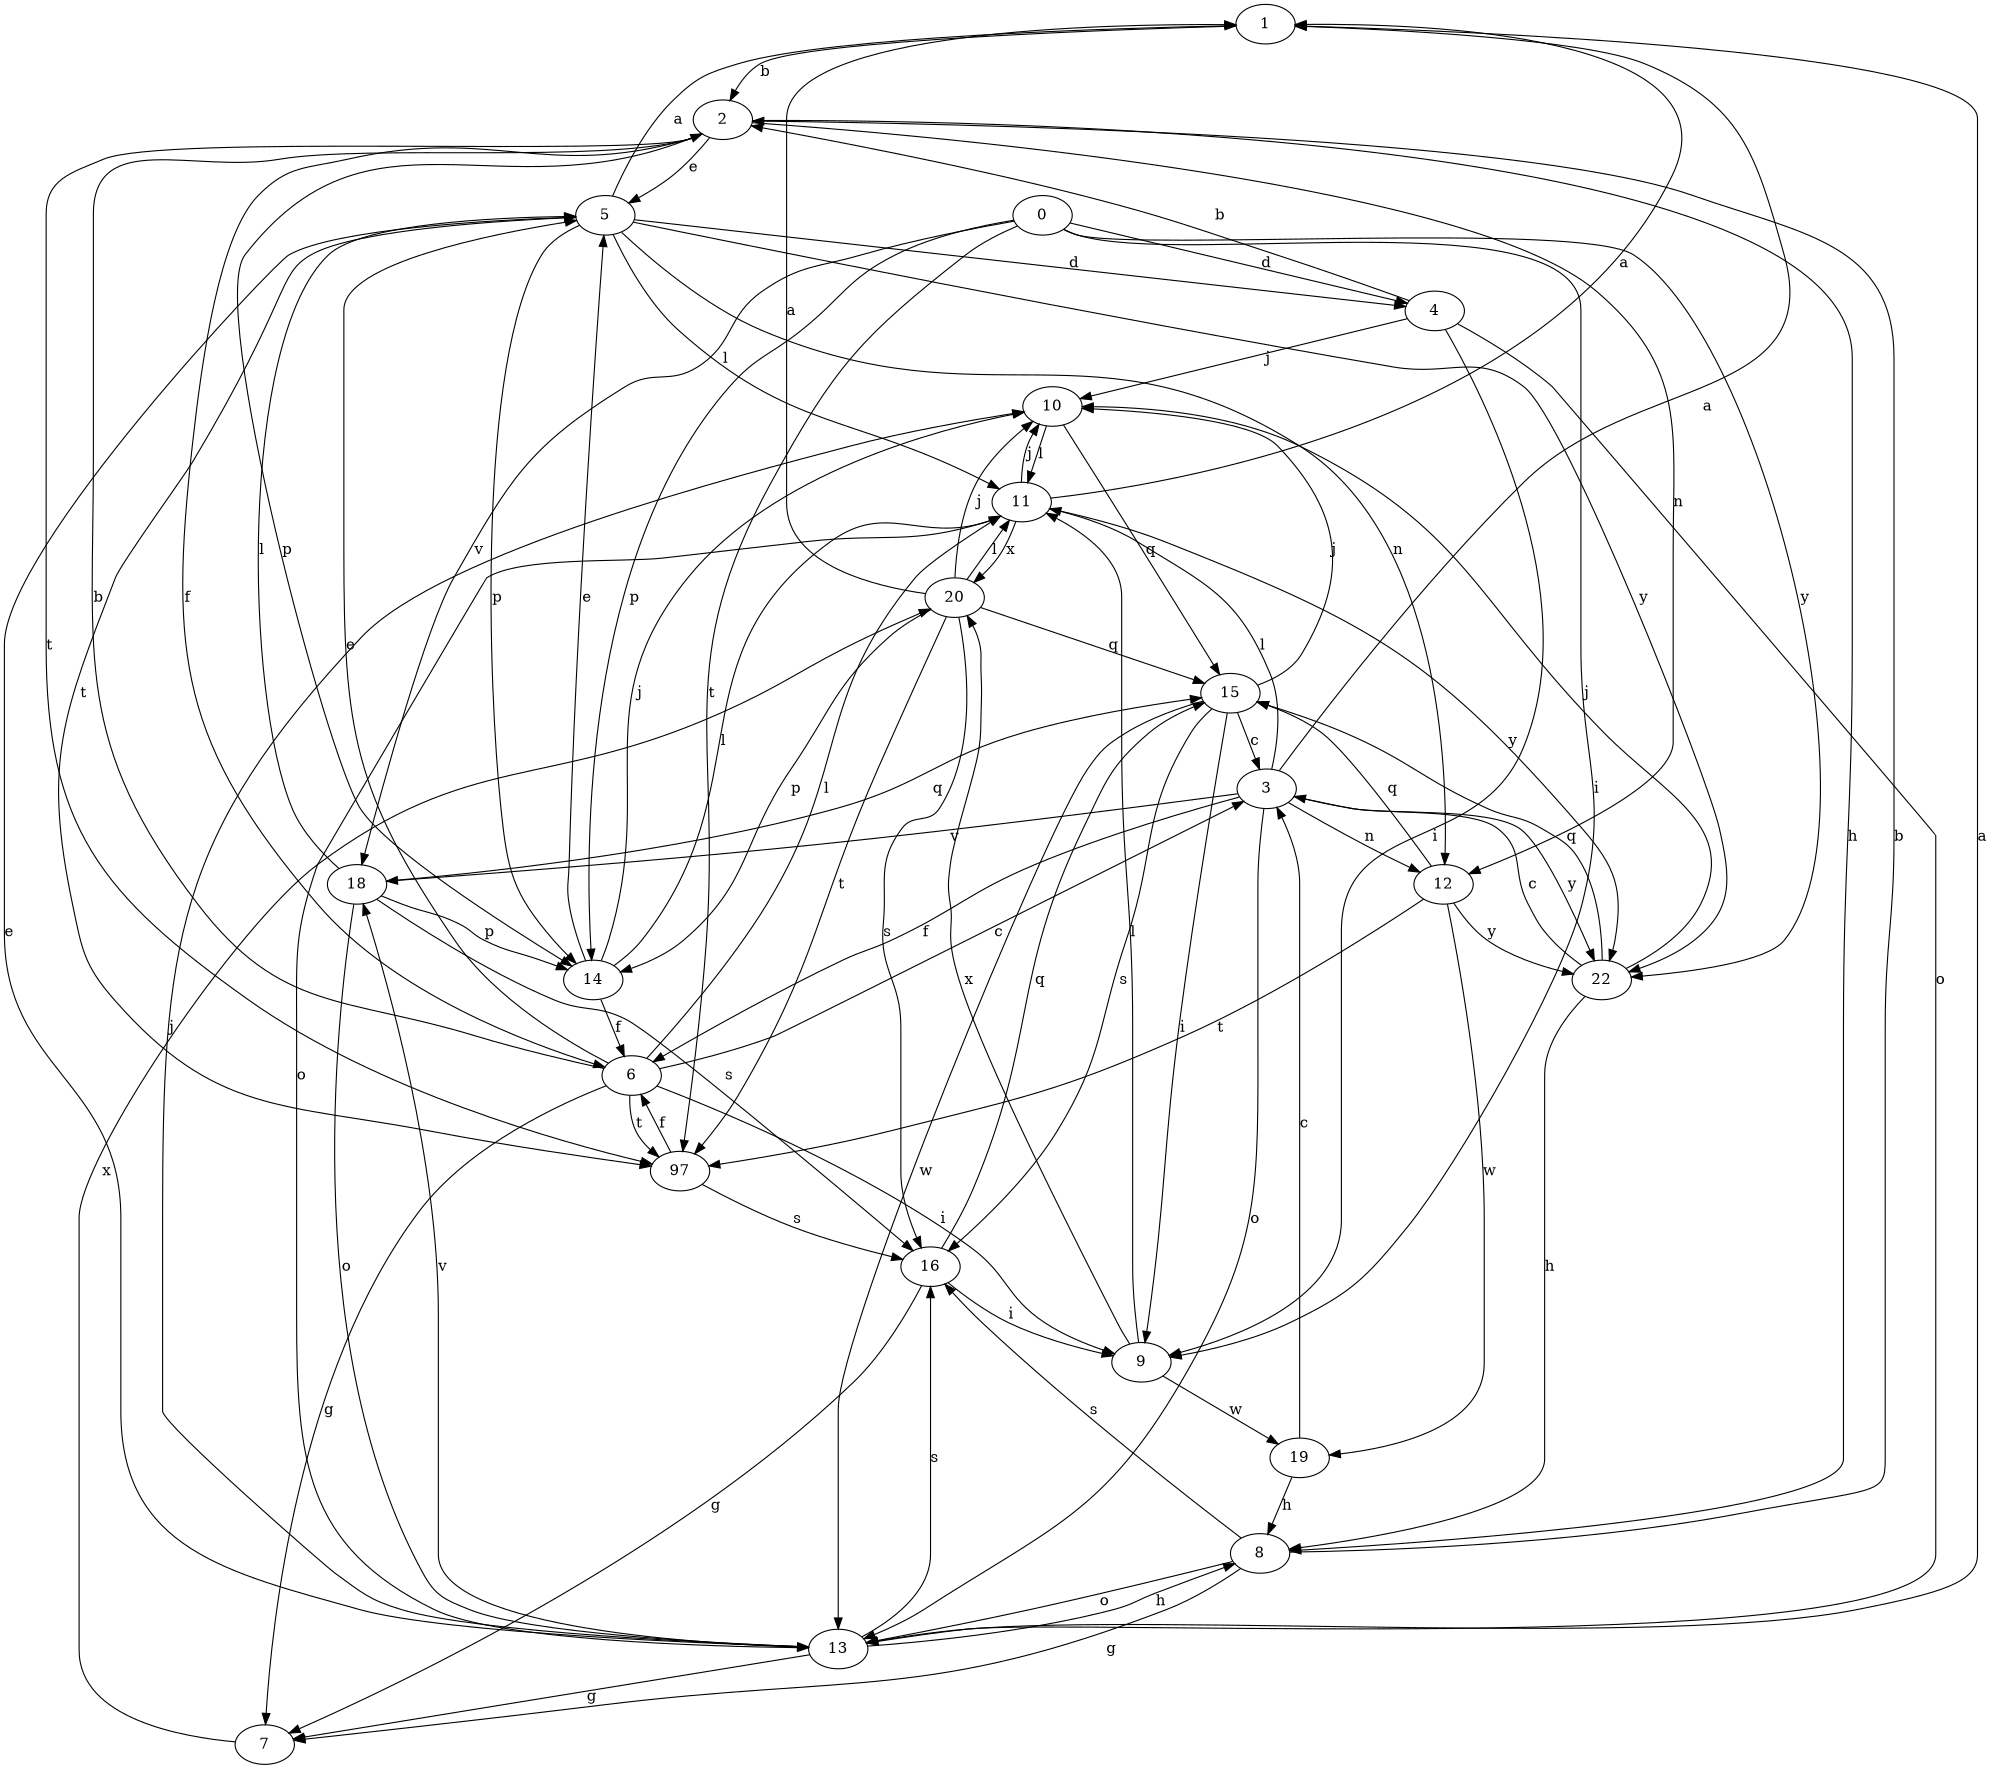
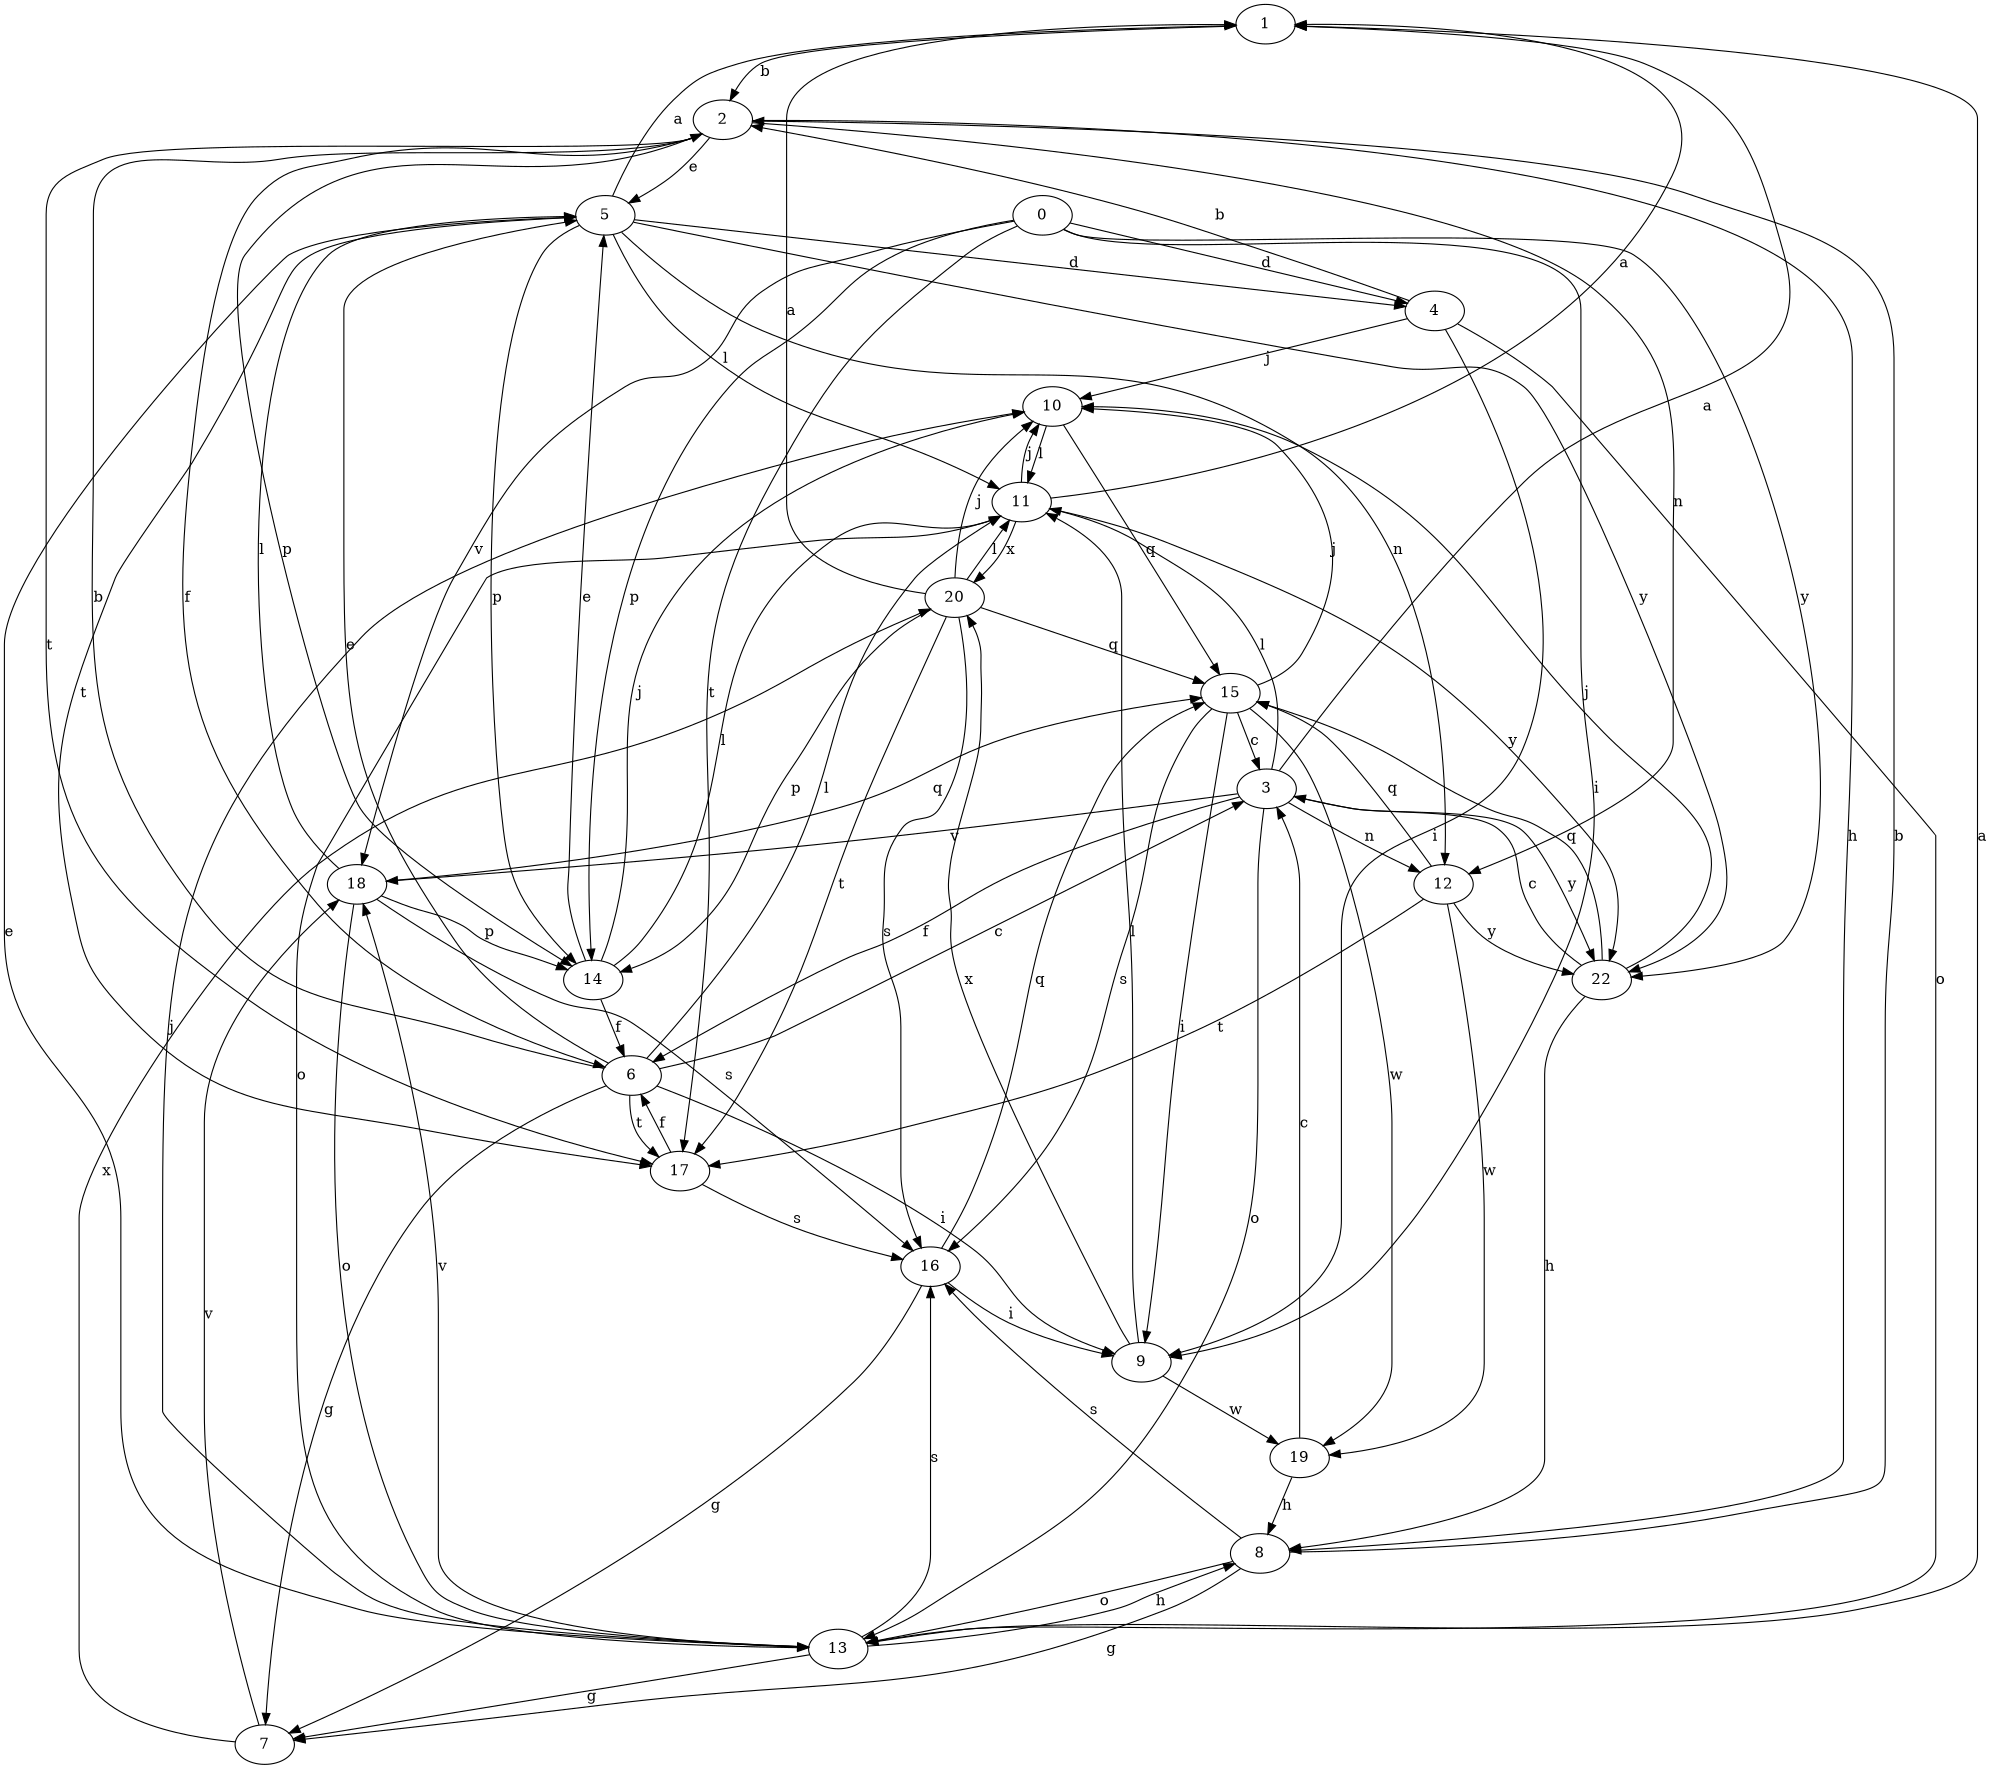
edge "15" -> "13": now "15" -> "19"
node "97": label "97" -> "17"
edge "7" -> "18": added, label "v"
